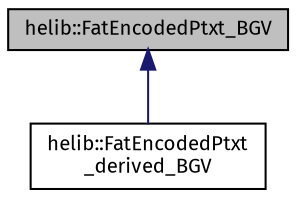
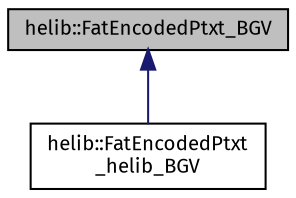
node "helib::FatEncodedPtxt _derived_BGV": label "helib::FatEncodedPtxt _derived_BGV" -> "helib::FatEncodedPtxt _helib_BGV"
